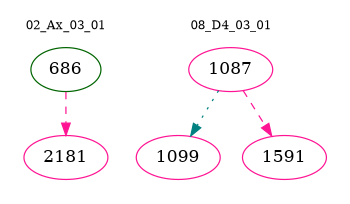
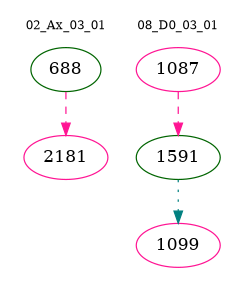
cluster "08_D4_03_01": label "08_D4_03_01" -> "08_D0_03_01"
node "686": label "686" -> "688"
edge "1087" -> "1099": now "1591" -> "1099"
node "1591": color deeppink -> darkgreen
